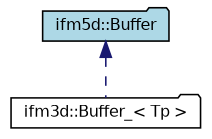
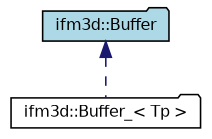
node "ifm5d::Buffer": label "ifm5d::Buffer" -> "ifm3d::Buffer"
